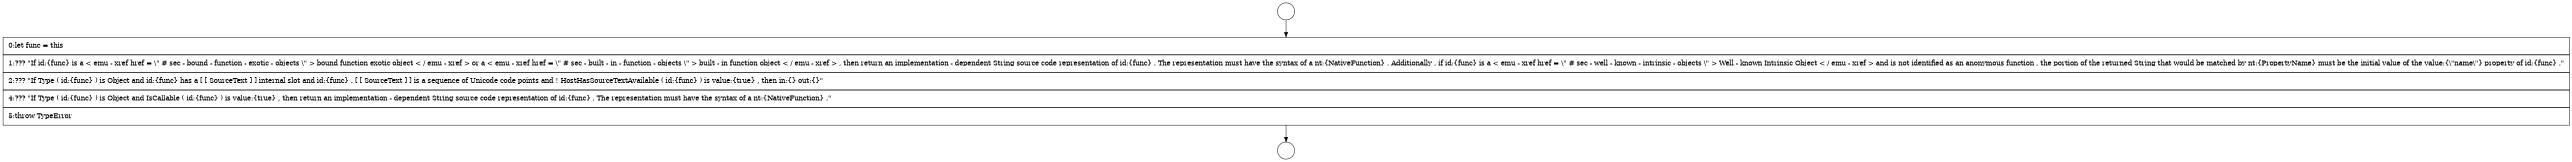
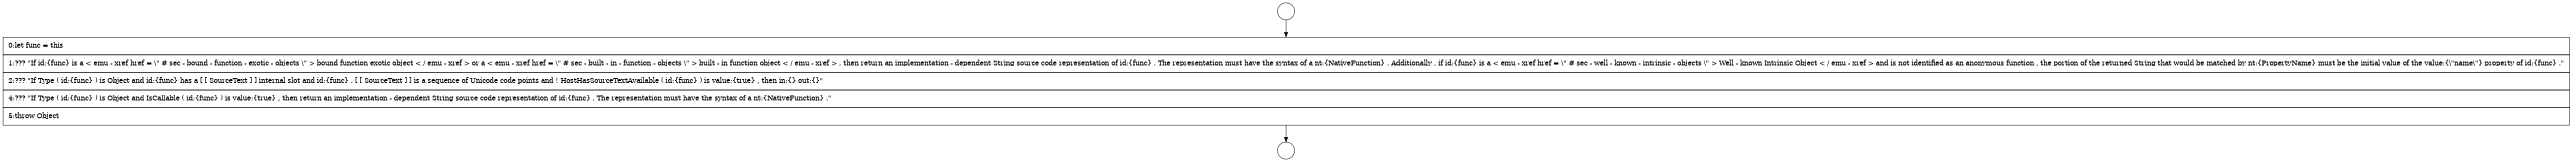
node "0:let func = this": text "5:throw TypeError" -> "5:throw Object"
